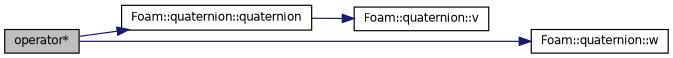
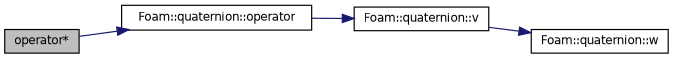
node "Foam::quaternion::quaternion": label "Foam::quaternion::quaternion" -> "Foam::quaternion::operator"
edge "operator*" -> "Foam::quaternion::w": now "Foam::quaternion::v" -> "Foam::quaternion::w"
